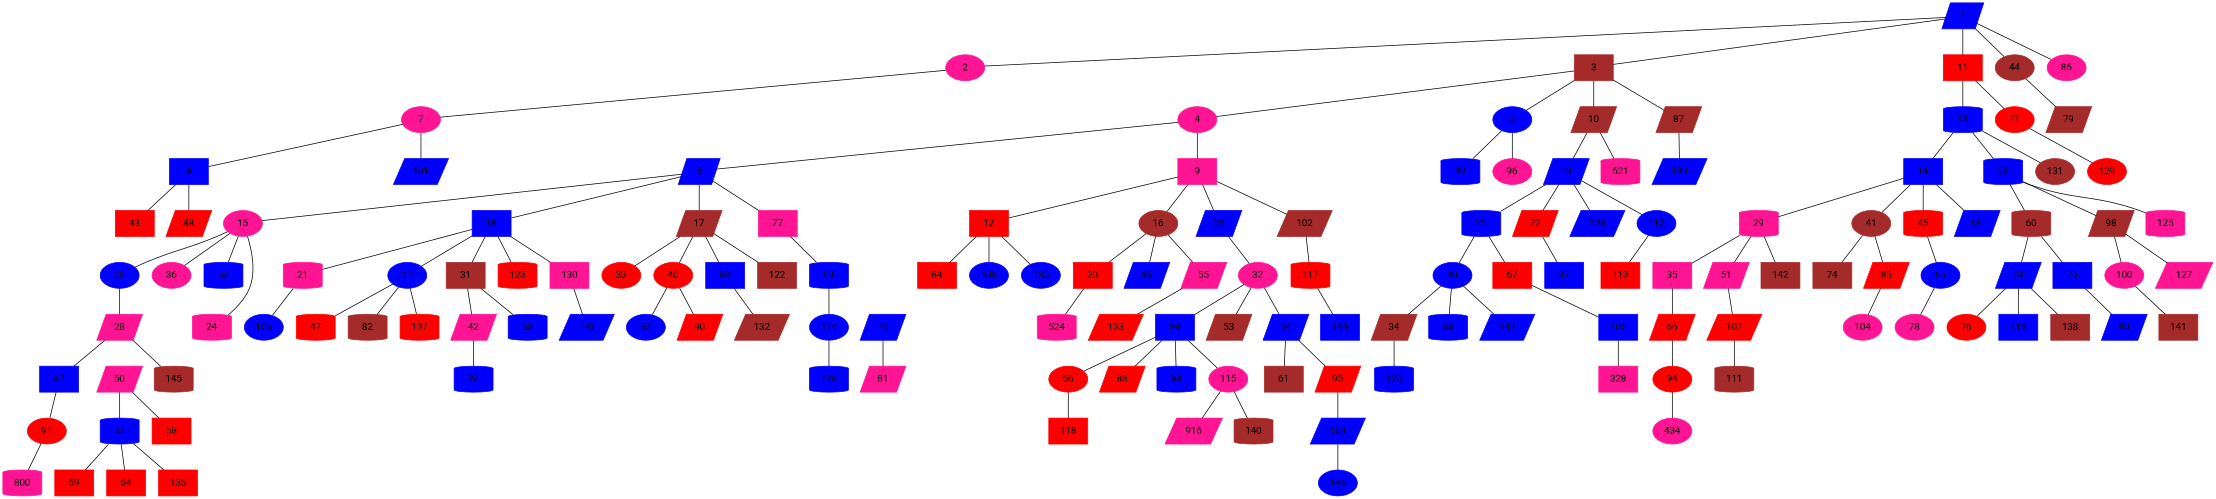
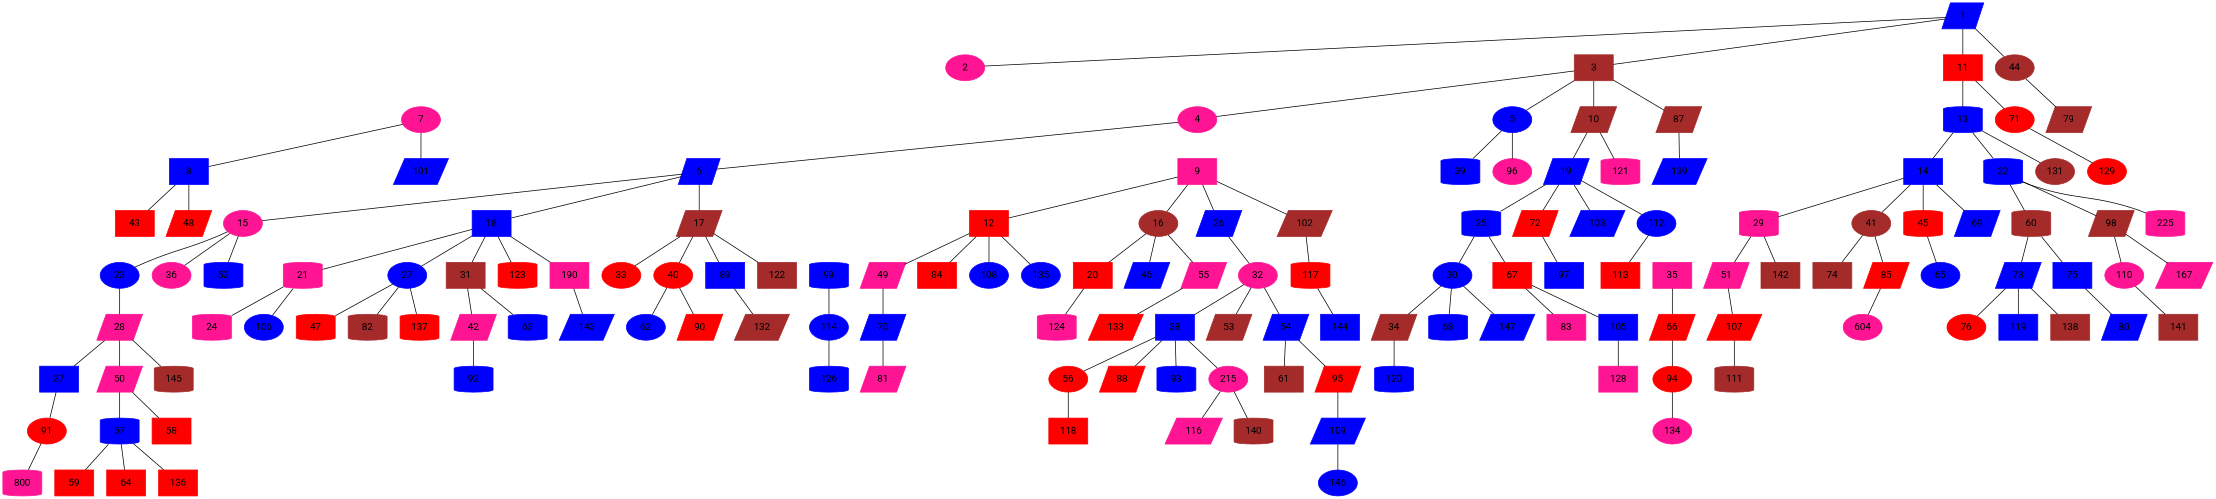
node "86": removed
edge "2" -- "7": removed
edge "4" -- "9": removed
node "621": label "621" -> "121"
node "77": removed
node "125": label "125" -> "225"
edge "29" -- "35": removed
node "130": label "130" -> "190"
node "49": added
node "100": label "100" -> "110"
node "127": label "127" -> "167"
edge "15" -- "24": now "21" -- "24"
node "524": label "524" -> "124"
node "83": added
node "104": label "104" -> "604"
node "78": removed
edge "28" -- "50": added
node "115": label "115" -> "215"
node "328": label "328" -> "128"
node "916": label "916" -> "116"
node "434": label "434" -> "134"
